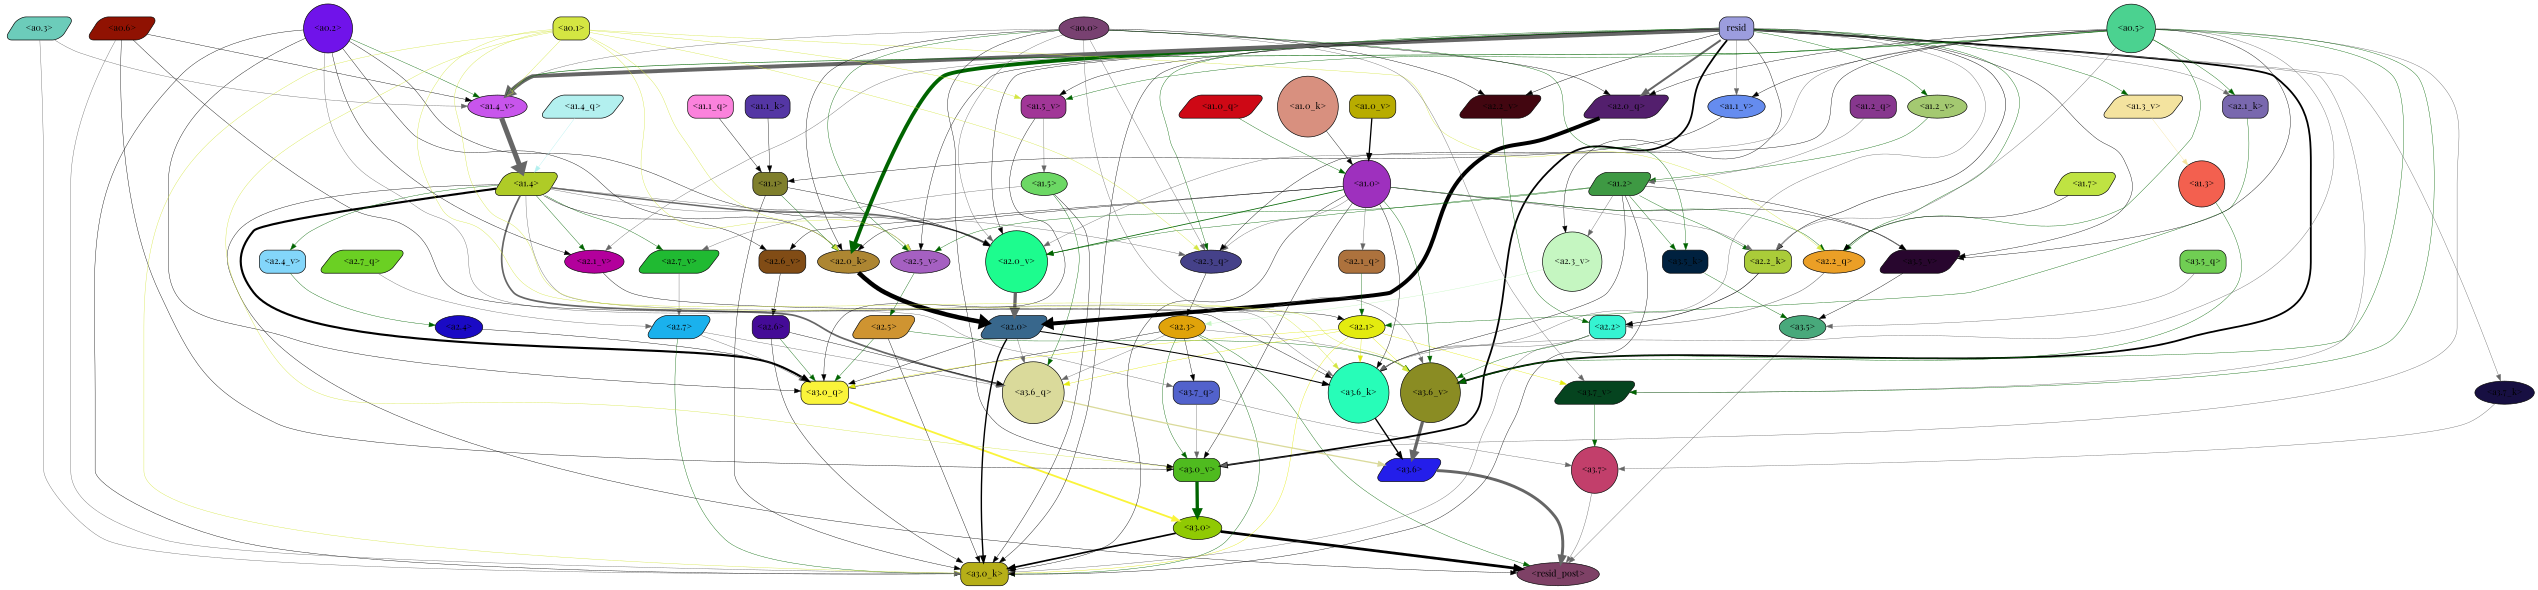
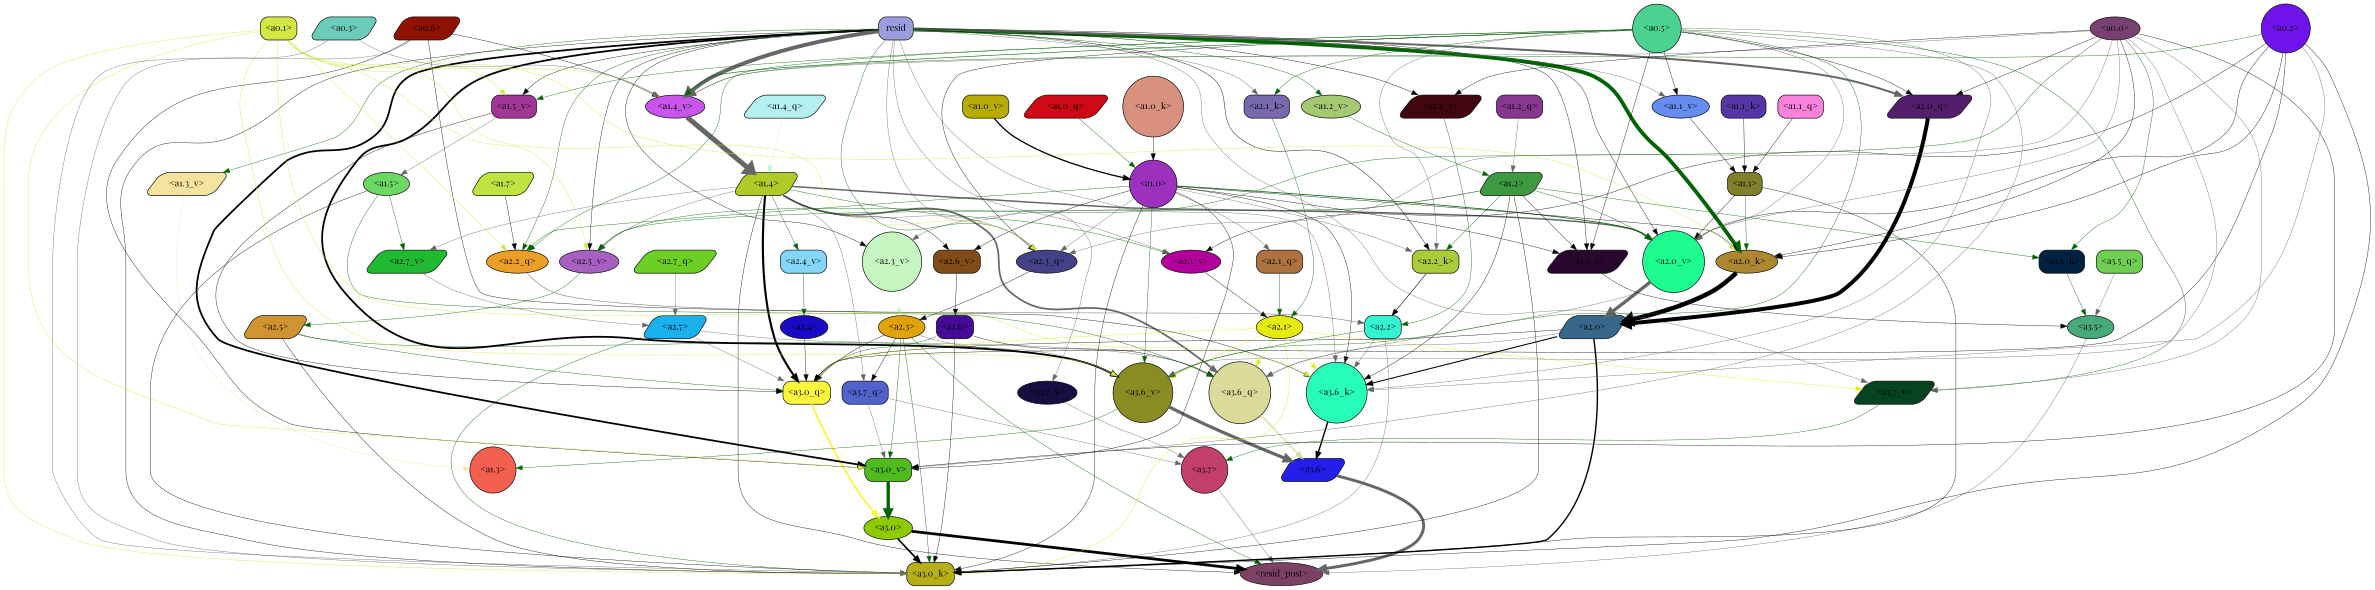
edge "<a1.5>" -> "<a2.7_v>": color gray40 -> darkgreen
edge "<a1.4>" -> "<a2.7_v>": color darkgreen -> gray40
edge "<a1.3>" -> "<a3.6_v>": reversed
edge "<a2.3>" -> "<a3.6_q>": now "<a2.0_v>" -> "<a3.6_q>"
